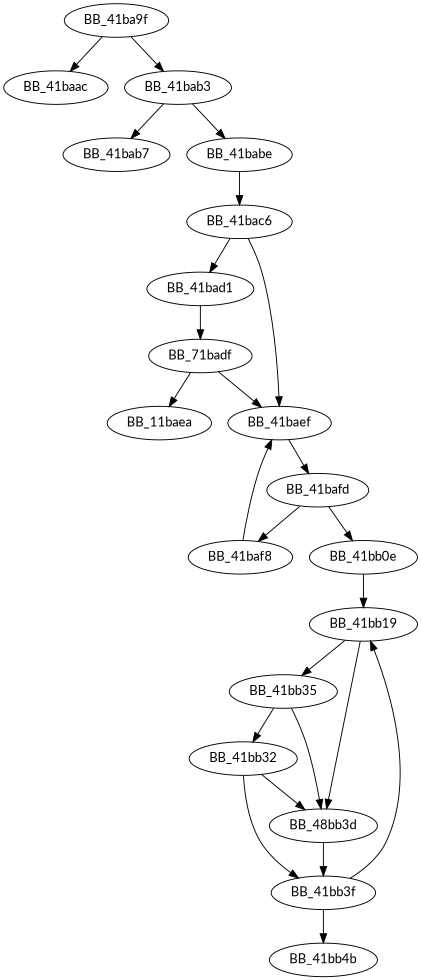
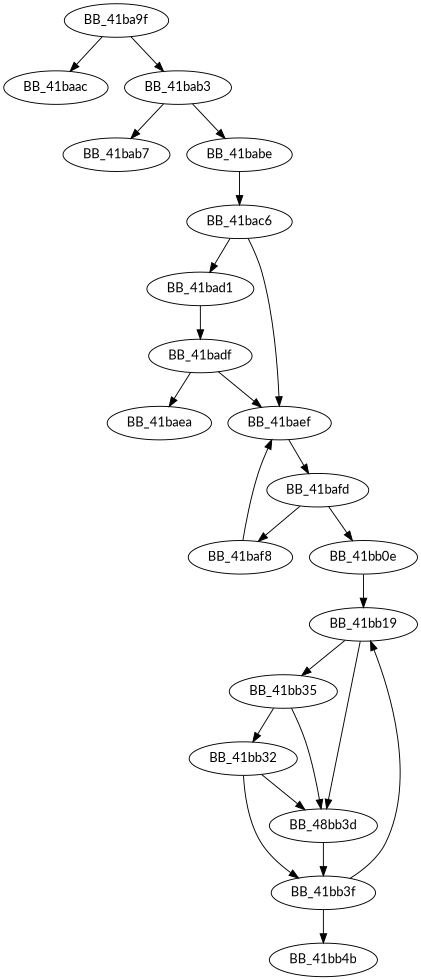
node "BB_71badf": label "BB_71badf" -> "BB_41badf"
node "BB_11baea": label "BB_11baea" -> "BB_41baea"
